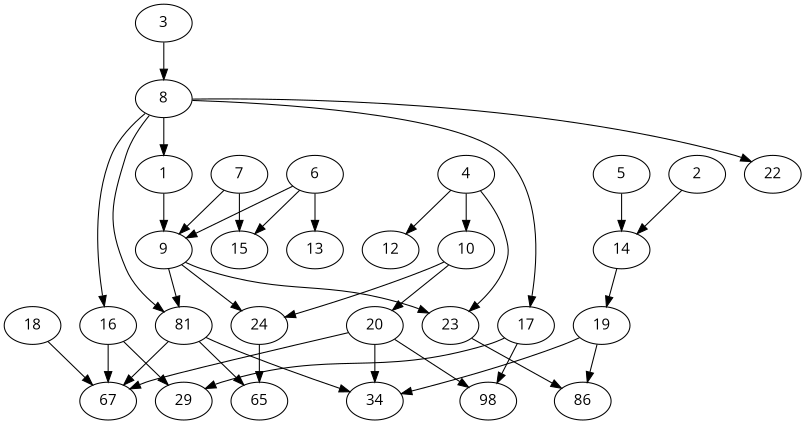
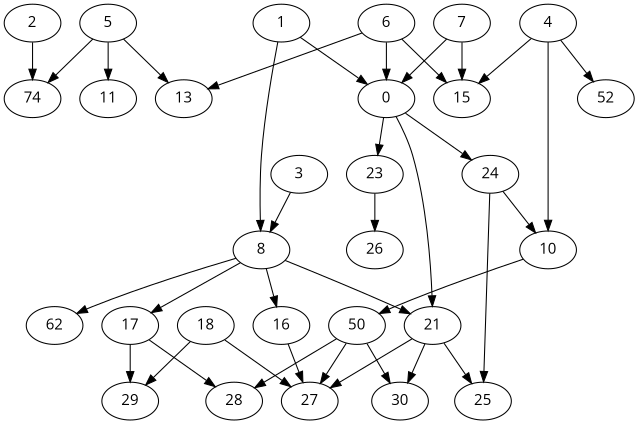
edge "5" -> "13": added
node "11": added
edge "8" -> "1": reversed
node "22": label "22" -> "62"
edge "4" -> "23": now "4" -> "15"
node "9": label "9" -> "0"
node "12": label "12" -> "52"
node "14": label "14" -> "74"
edge "10" -> "24": reversed
node "81": label "81" -> "21"
node "20": label "20" -> "50"
node "19": removed
edge "16" -> "29": now "18" -> "29"
node "67": label "67" -> "27"
node "65": label "65" -> "25"
node "34": label "34" -> "30"
node "98": label "98" -> "28"
node "86": label "86" -> "26"
